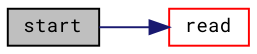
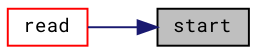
edge "start" -> "read": reversed
